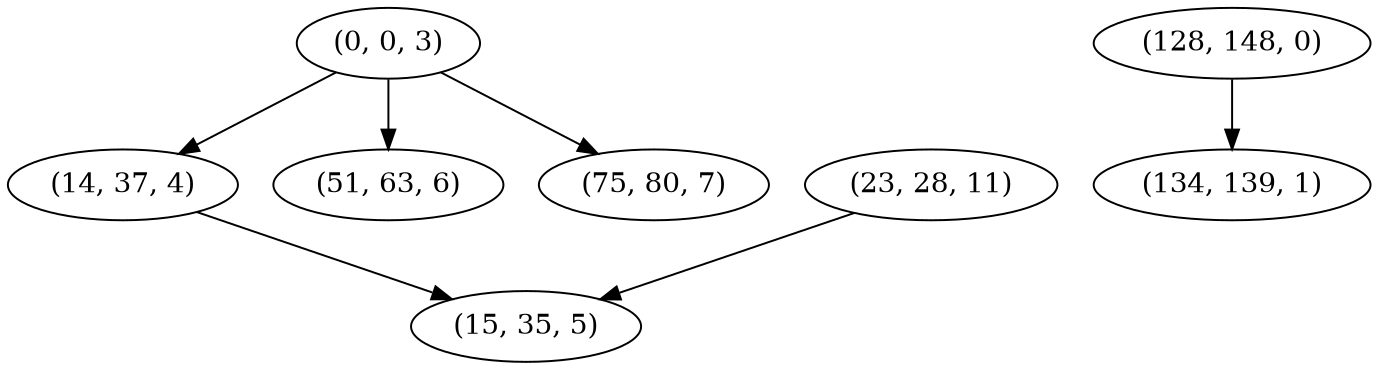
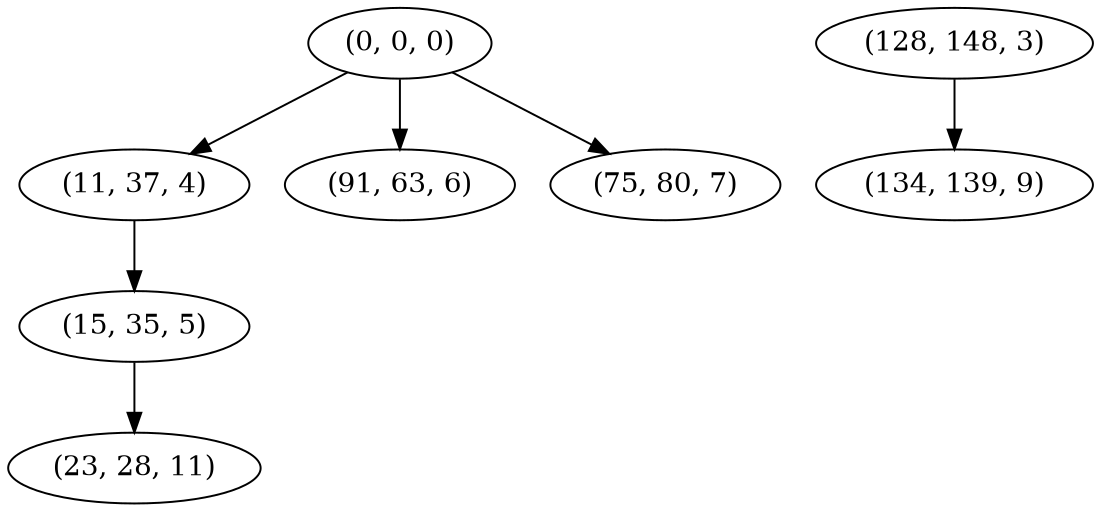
node "(0, 0, 3)": label "(0, 0, 3)" -> "(0, 0, 0)"
node "(128, 148, 0)": label "(128, 148, 0)" -> "(128, 148, 3)"
node "(14, 37, 4)": label "(14, 37, 4)" -> "(11, 37, 4)"
node "(51, 63, 6)": label "(51, 63, 6)" -> "(91, 63, 6)"
node "(134, 139, 1)": label "(134, 139, 1)" -> "(134, 139, 9)"
edge "(23, 28, 11)" -> "(15, 35, 5)": reversed
